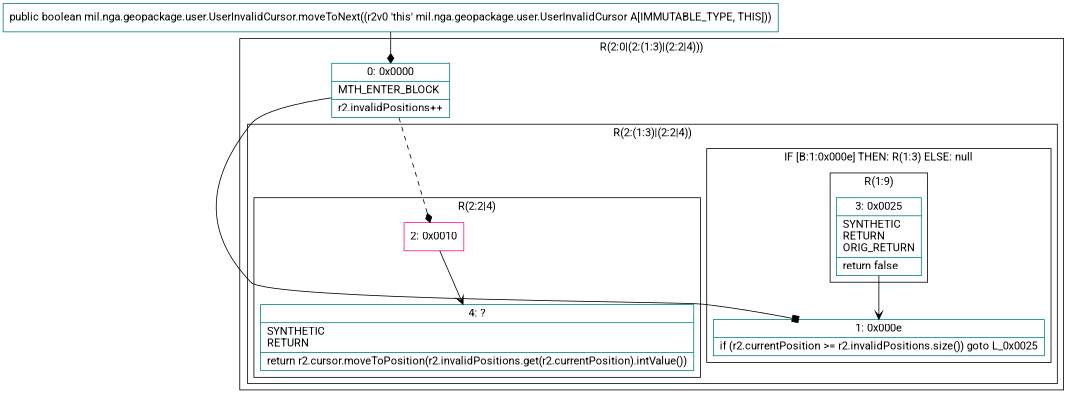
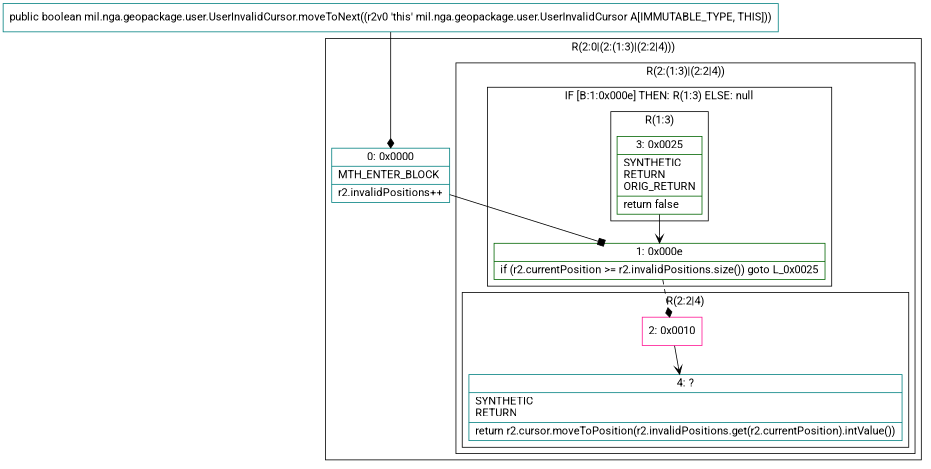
edge "0: 0x0000" -> "2: 0x0010": now "1: 0x000e" -> "2: 0x0010"
cluster "R(1:9)": label "R(1:9)" -> "R(1:3)"
node "3: 0x0025": color teal -> darkgreen
node "1: 0x000e": color teal -> darkgreen
